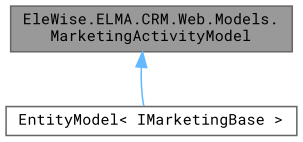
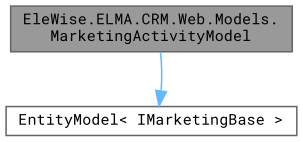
edge "EntityModel< IMarketingBase >" -> "EleWise.ELMA.CRM.Web.Models. MarketingActivityModel": reversed
